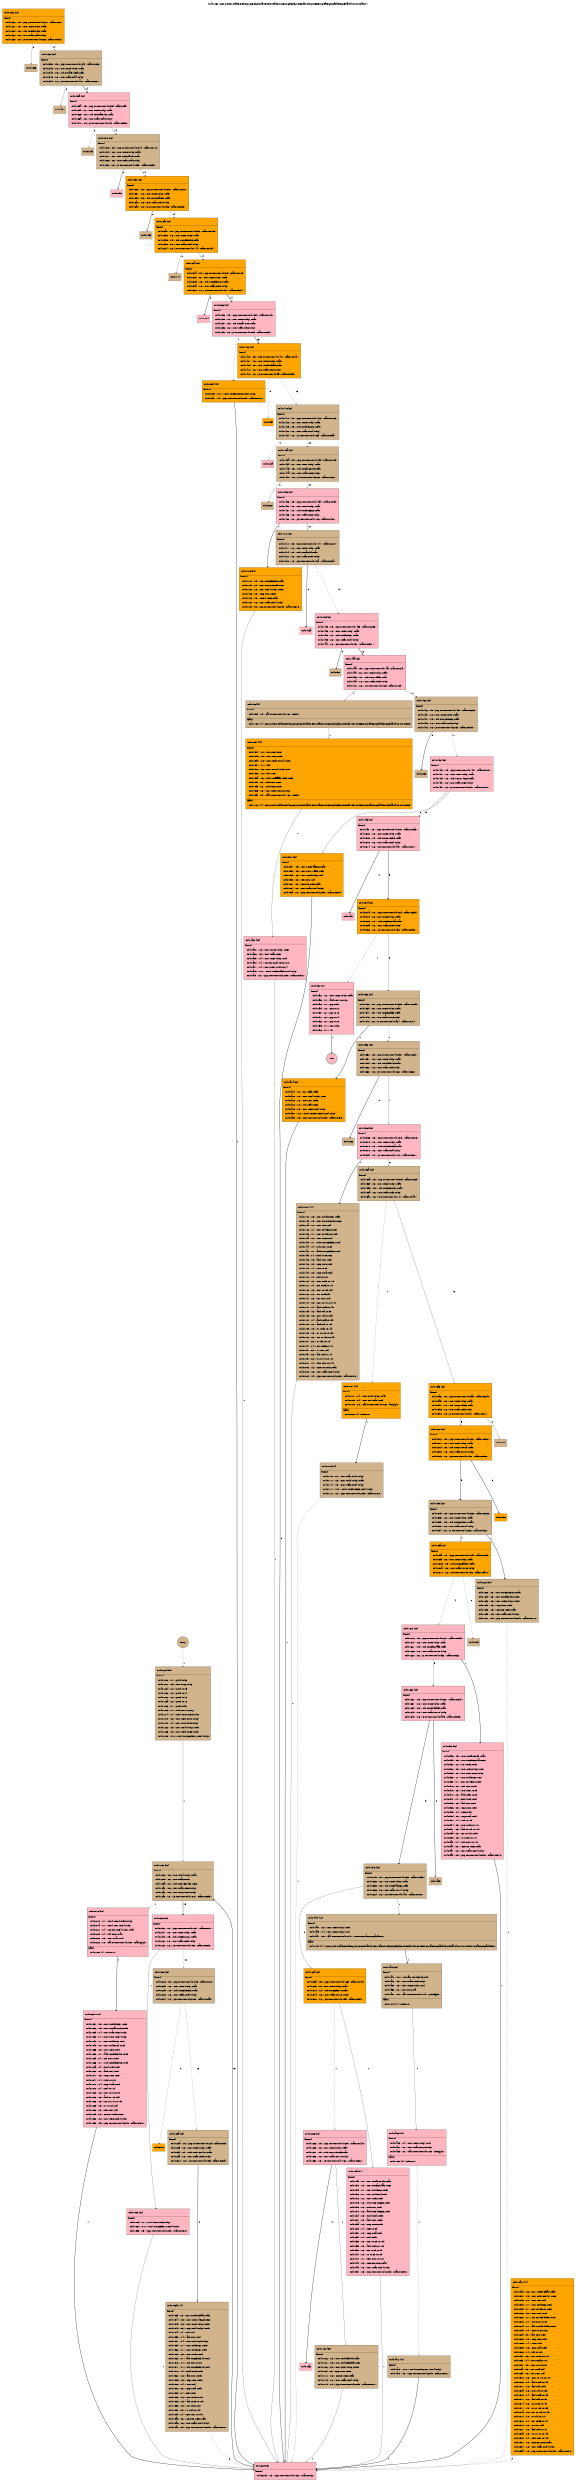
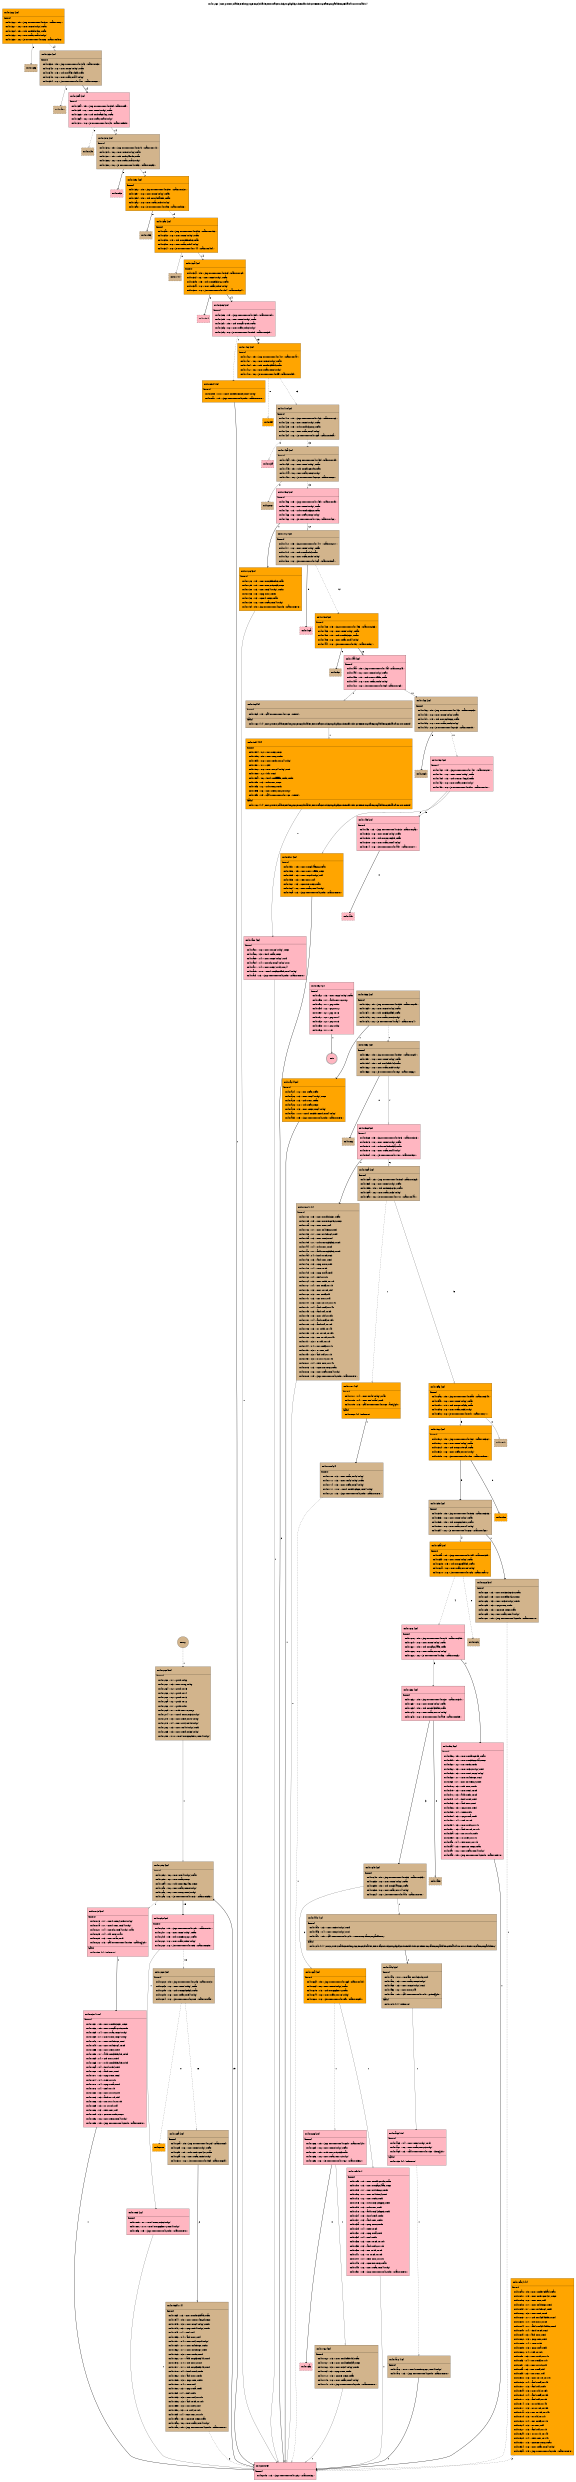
node "0x40148e [28]": fillcolor lightpink -> orange
node "0x40151a [28]": removed
